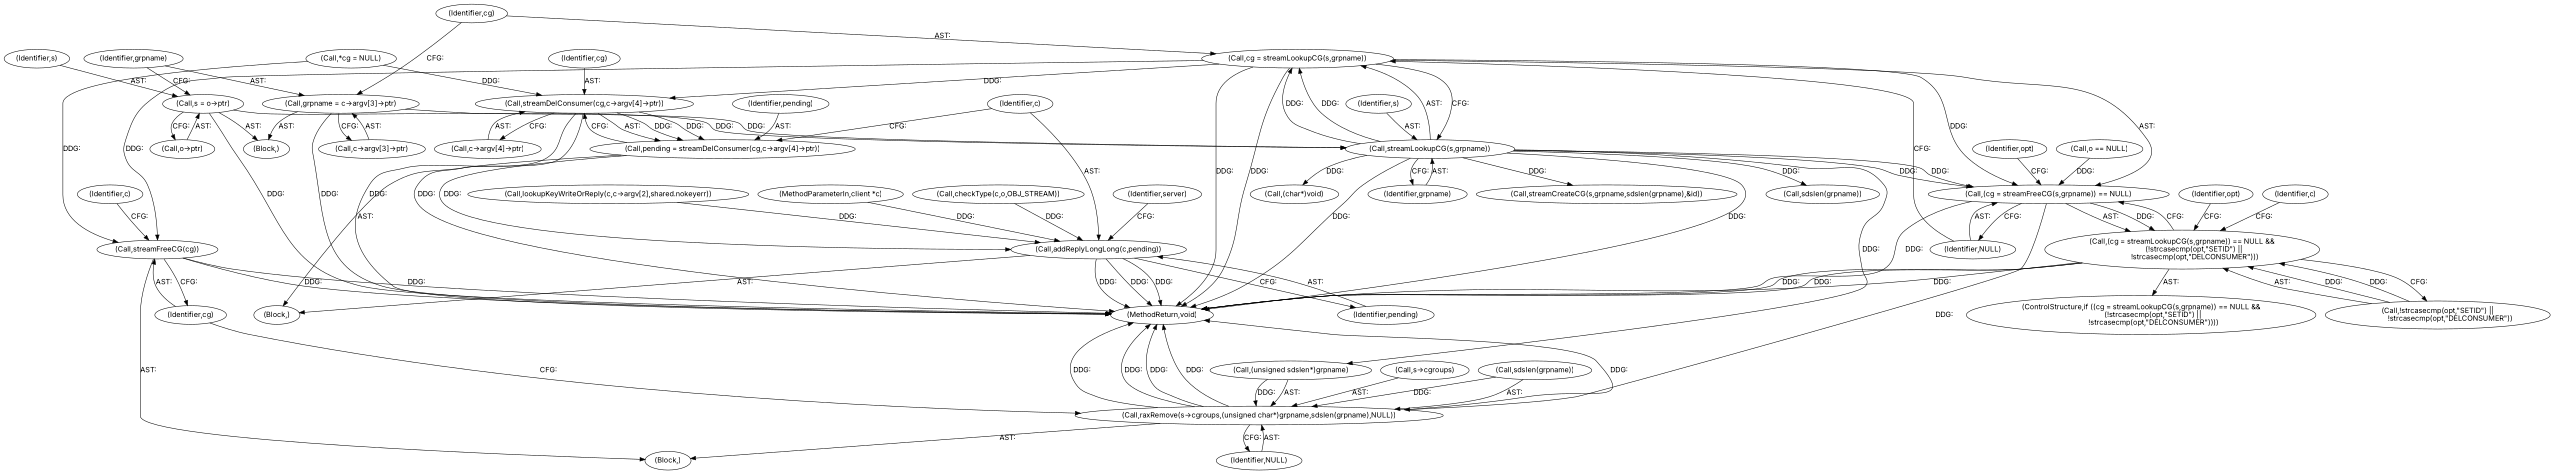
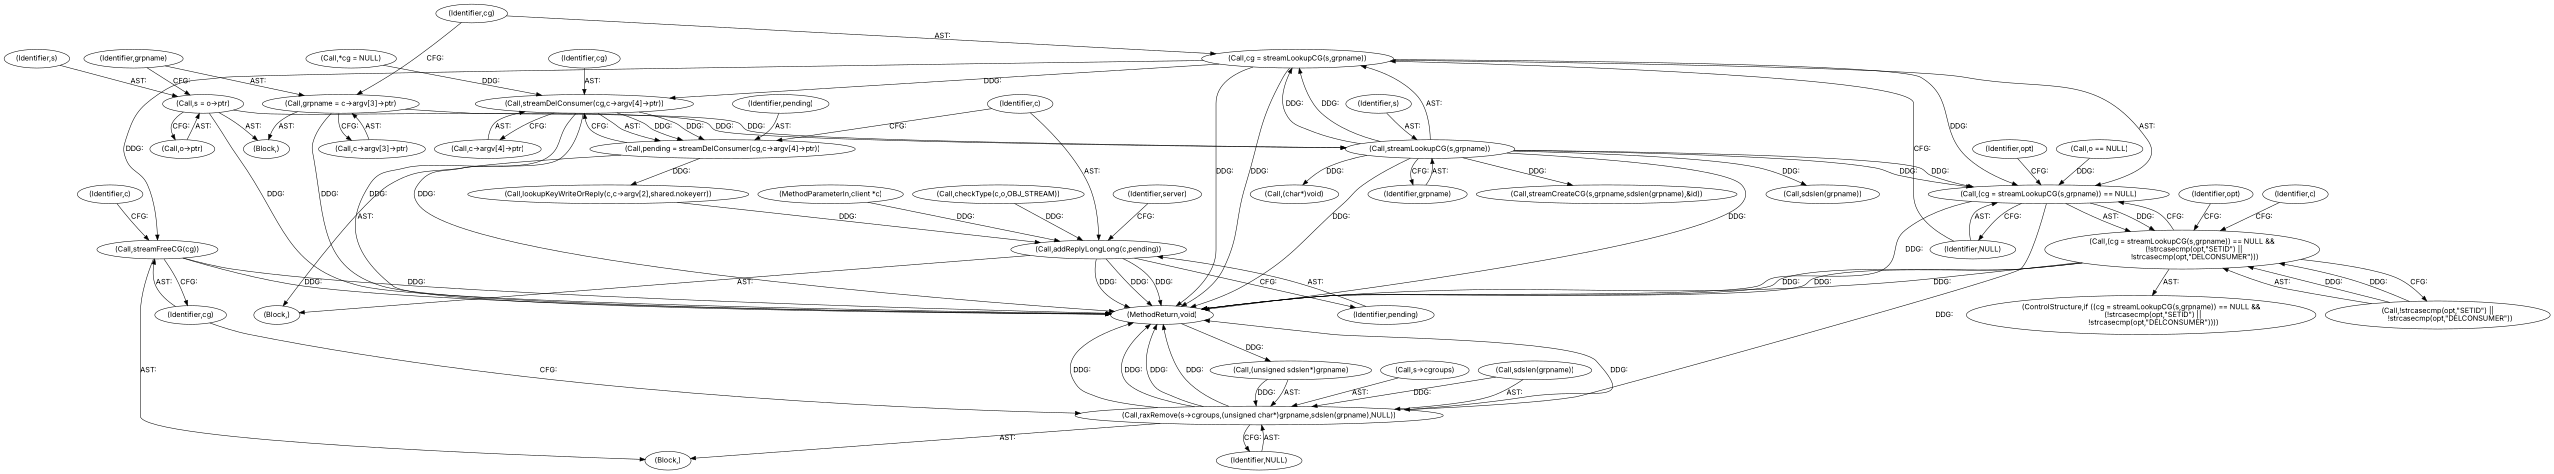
edge "(Call,cg = streamLookupCG(s,grpname))" -> "(Call,streamLookupCG(s,grpname))": removed, label "CFG:"
edge "(Call,*cg = NULL)" -> "(Call,streamFreeCG(cg))": removed, label "DDG:"
node "(Call,(cg = streamFreeCG(s,grpname)) == NULL)": label "(Call,(cg = streamFreeCG(s,grpname)) == NULL)" -> "(Call,(cg = streamLookupCG(s,grpname)) == NULL)"
edge "(Call,pending = streamDelConsumer(cg,c->argv[4]->ptr))" -> "(Call,addReplyLongLong(c,pending))": now "(Call,pending = streamDelConsumer(cg,c->argv[4]->ptr))" -> "(Call,lookupKeyWriteOrReply(c,c->argv[2],shared.nokeyerr))"
edge "(Call,streamLookupCG(s,grpname))" -> "(Call,(unsigned sdslen*)grpname)": now "(MethodReturn,void)" -> "(Call,(unsigned sdslen*)grpname)"
